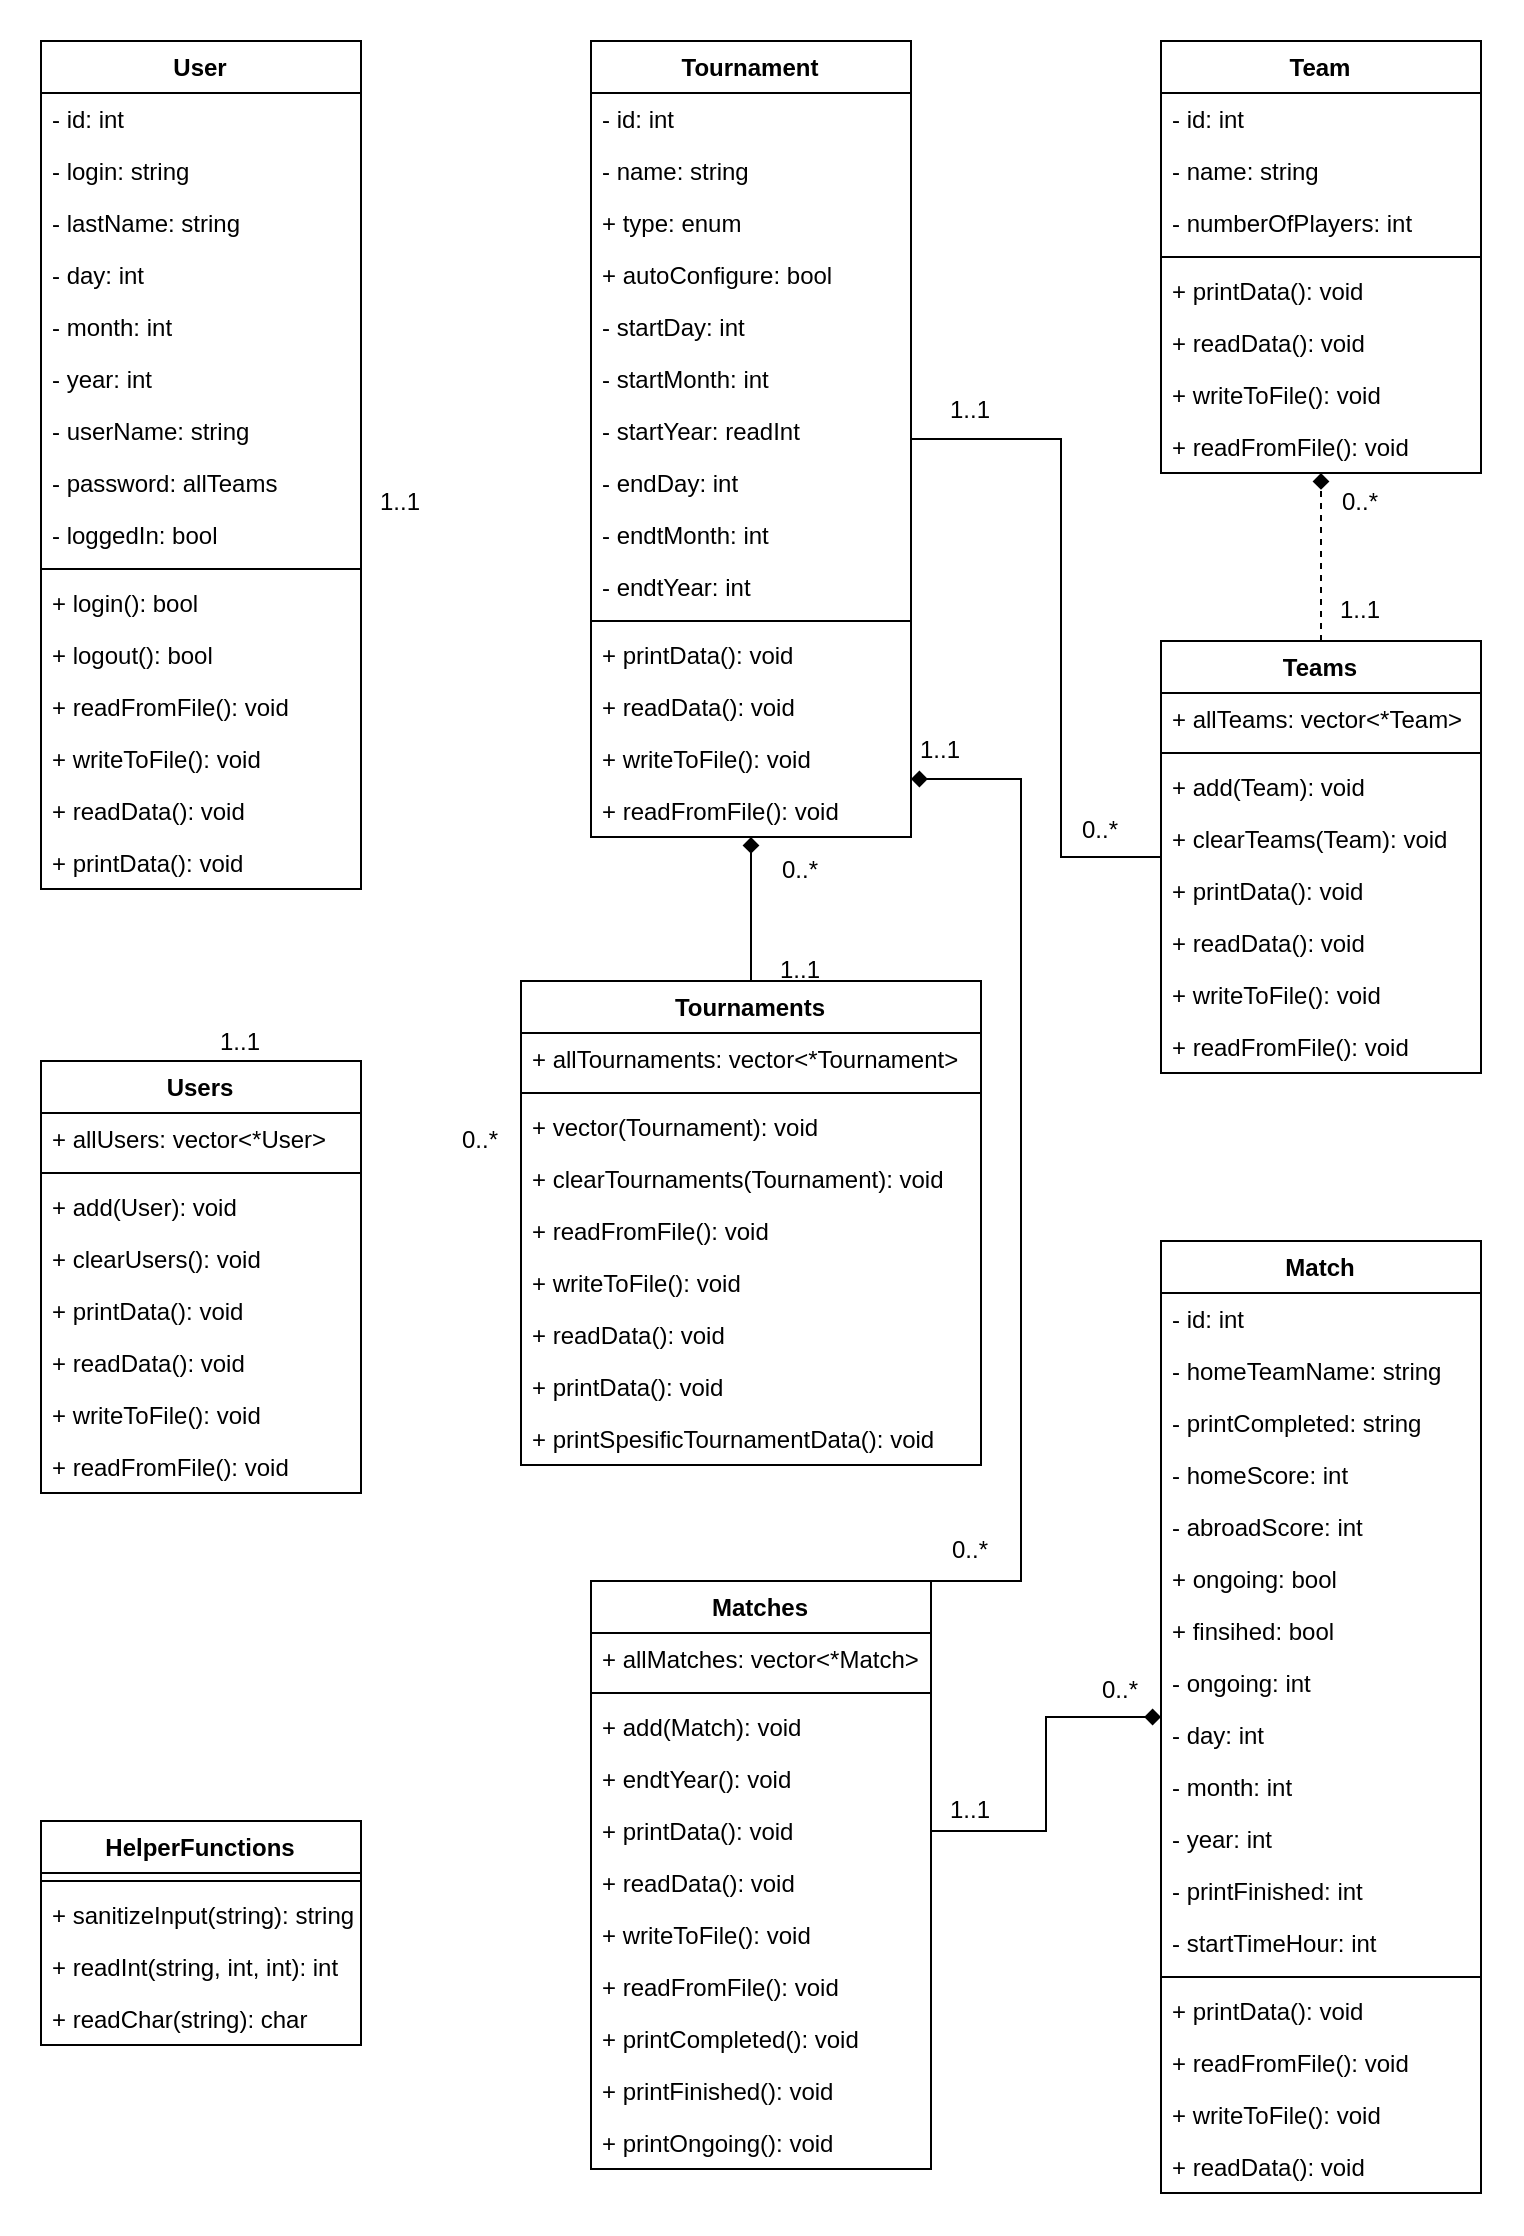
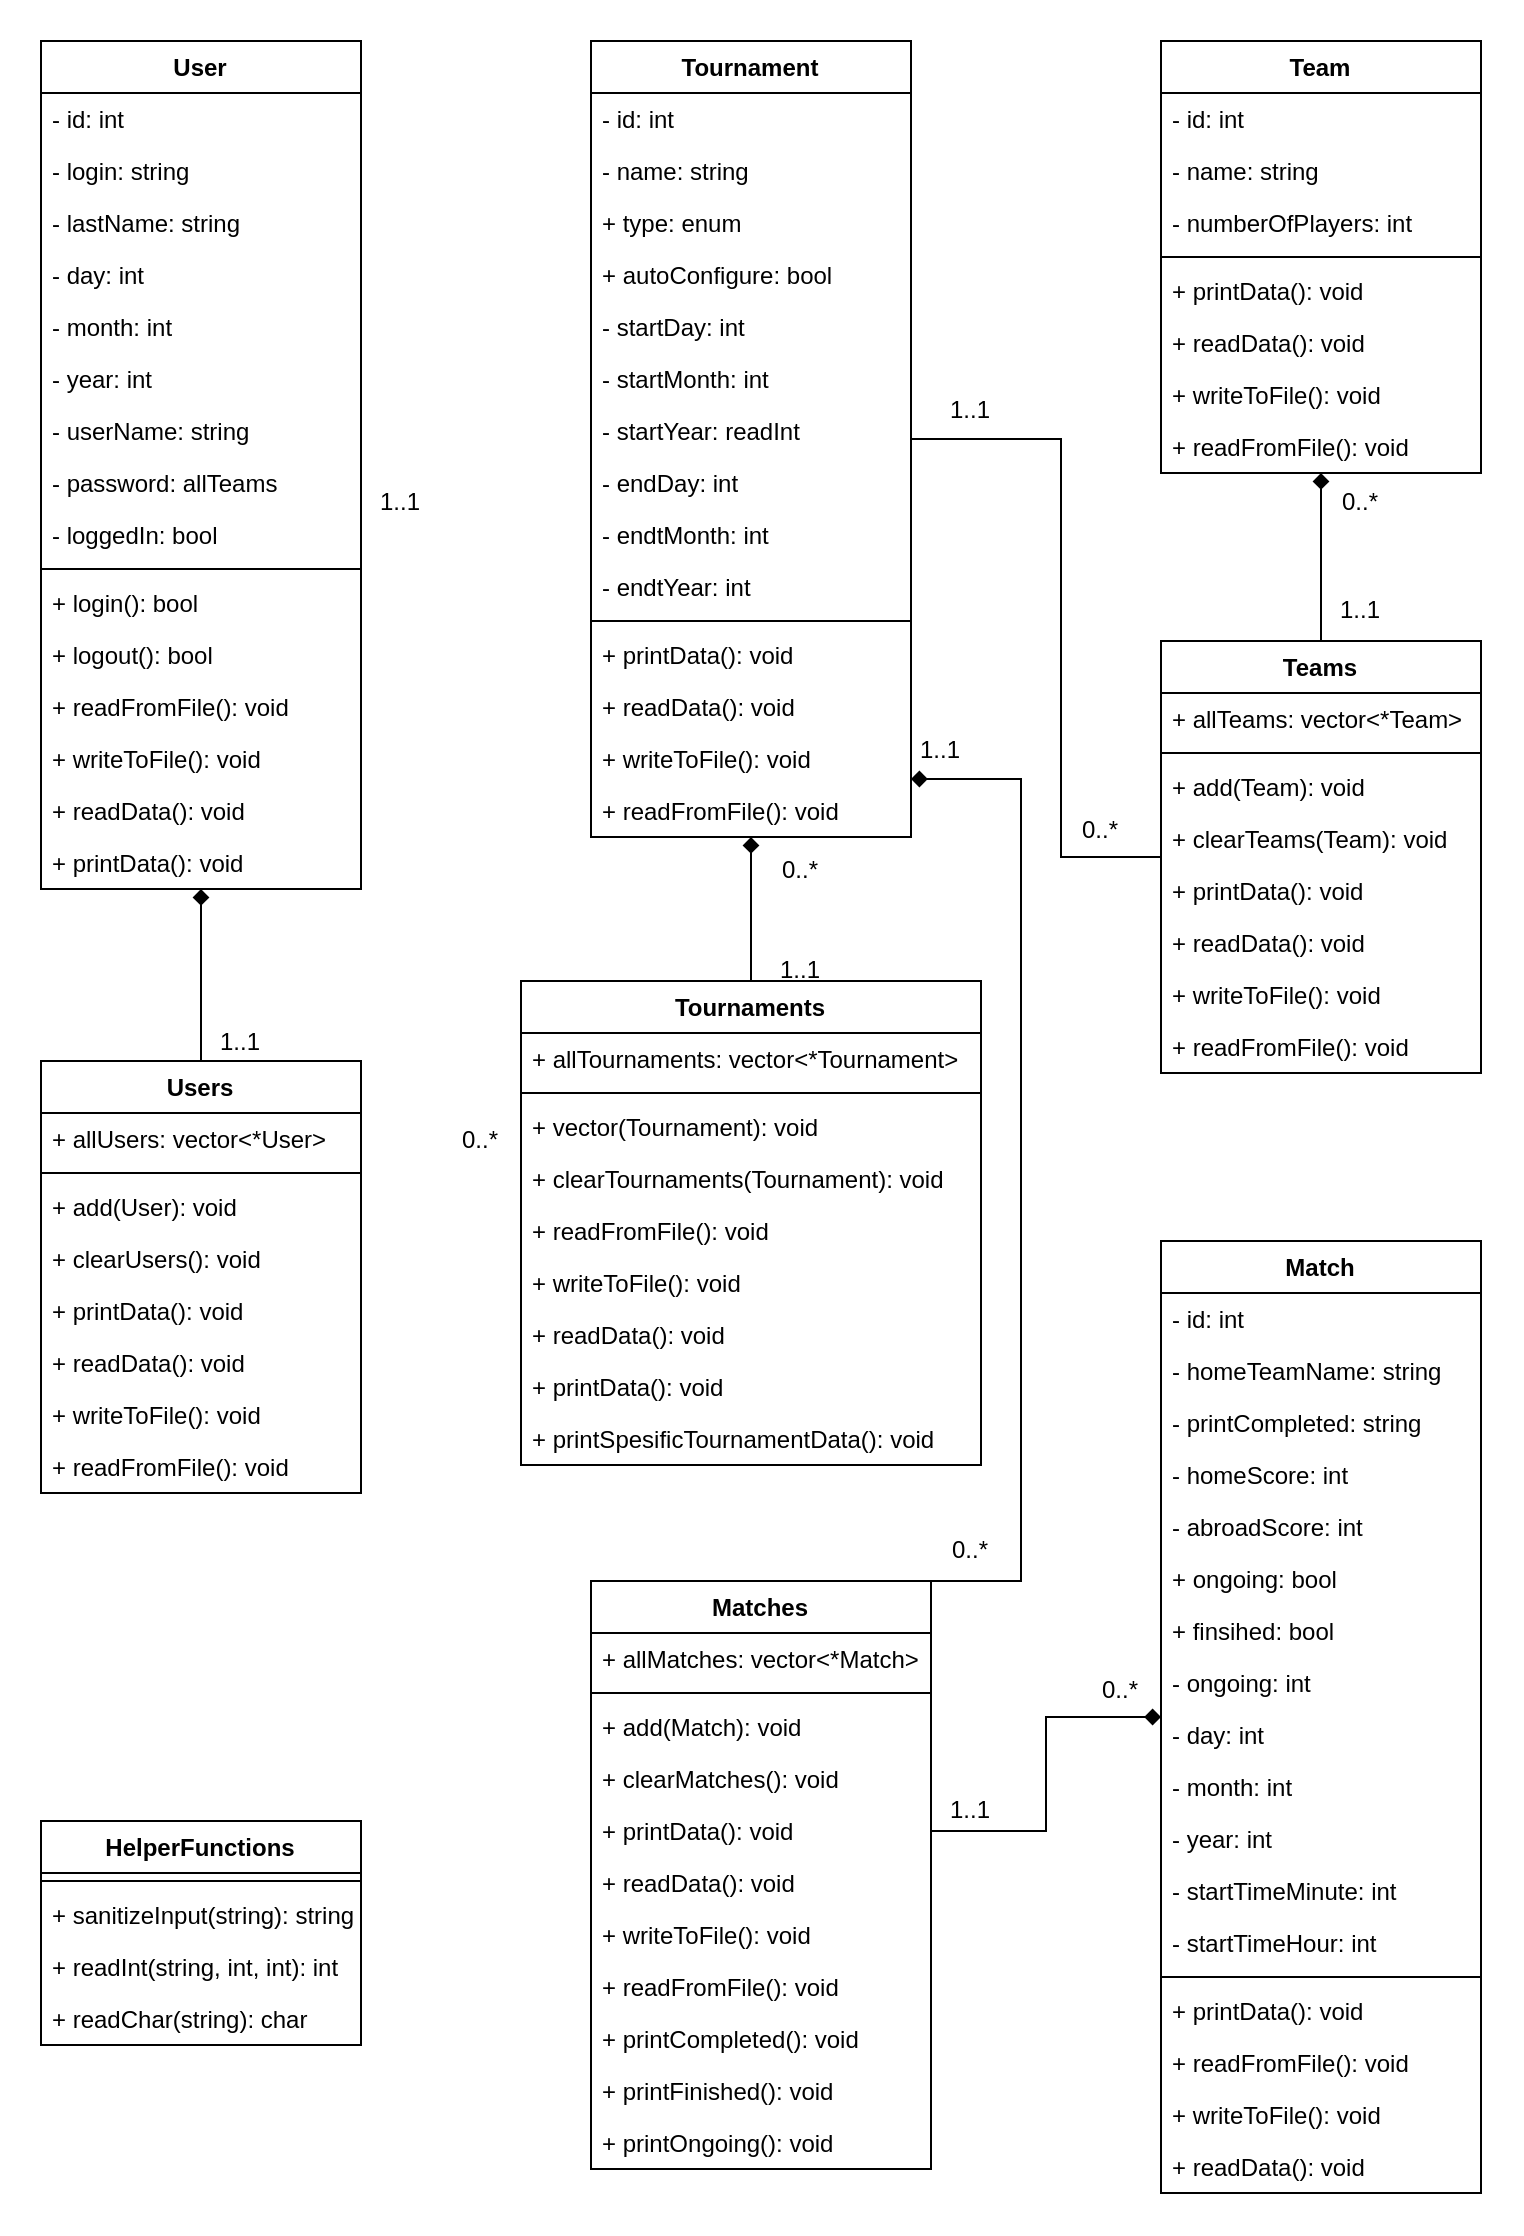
edge "Teams" -> "Team": style dashed -> solid
edge "Users" -> "User": added
node "+ endtYear(): void": label "+ endtYear(): void" -> "+ clearMatches(): void"
node "- printFinished: int": label "- printFinished: int" -> "- startTimeMinute: int"
